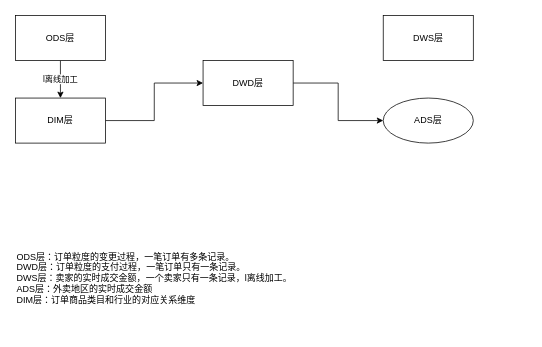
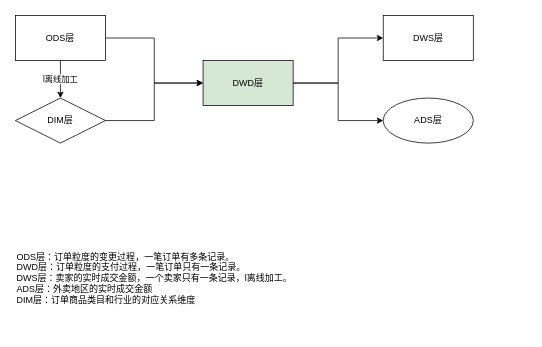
edge "ODS层" -> "DWD层": added
edge "DWD层" -> "DWS层": added
node "DWD层": fillcolor #ffffff -> #d5e8d4
node "DIM层": shape rectangle -> diamond
